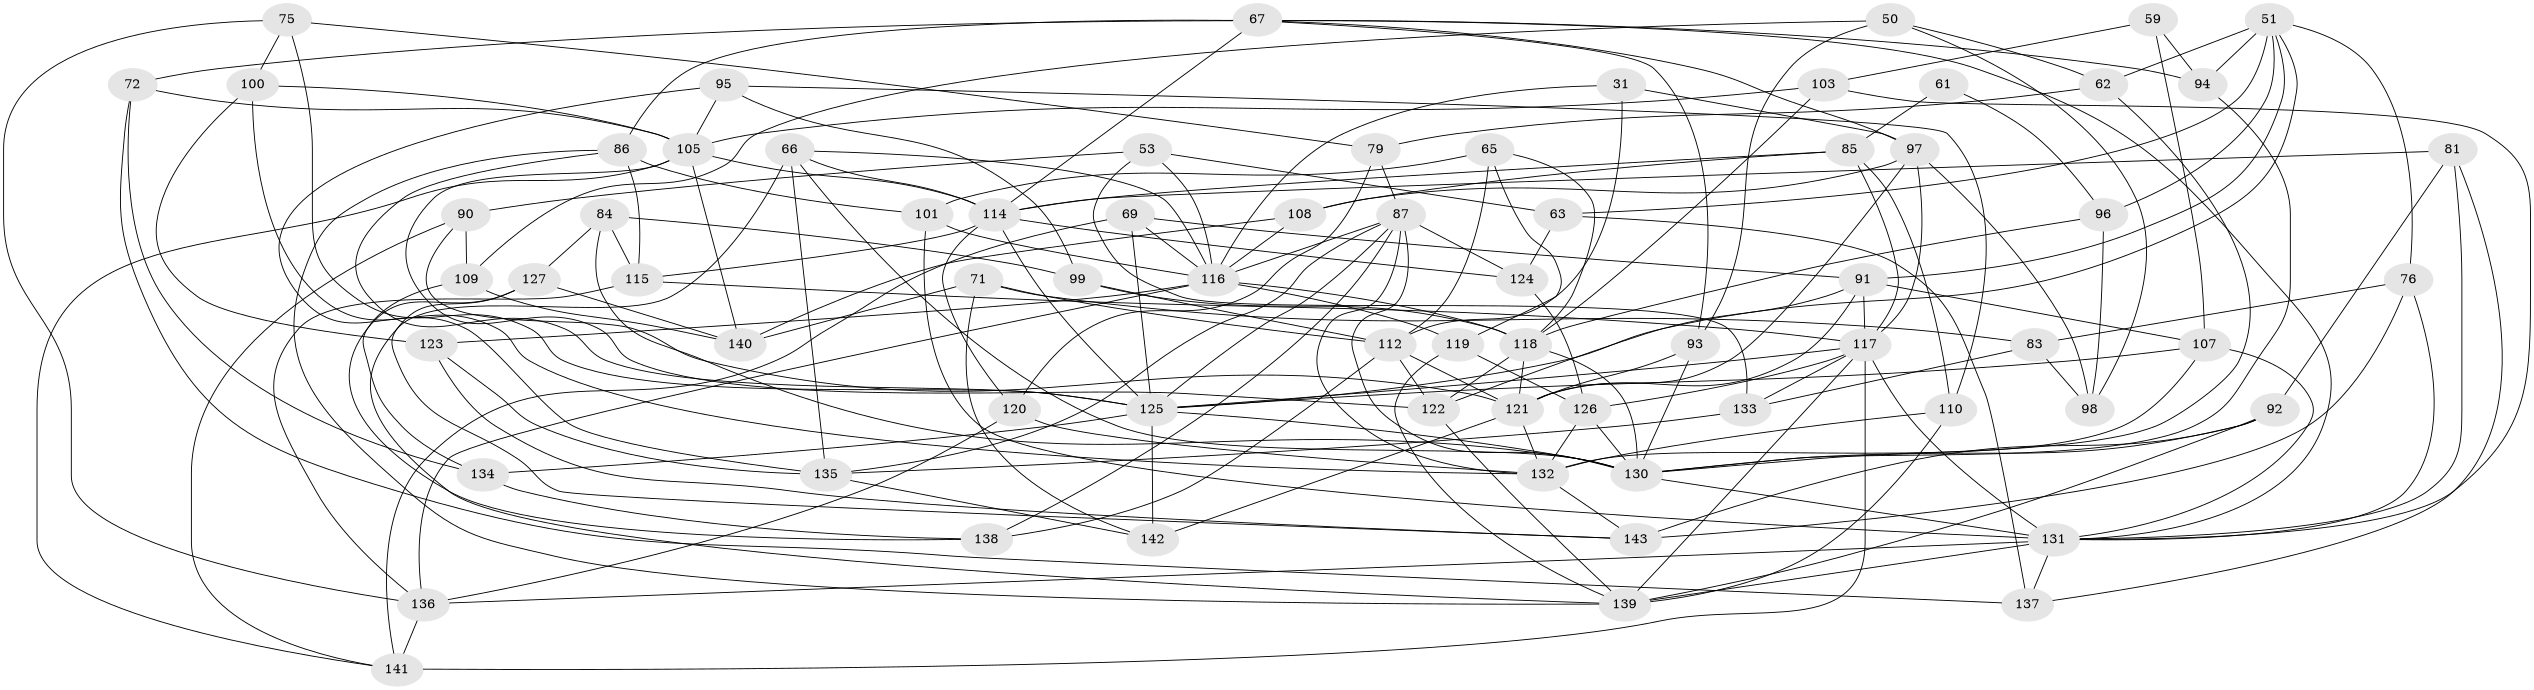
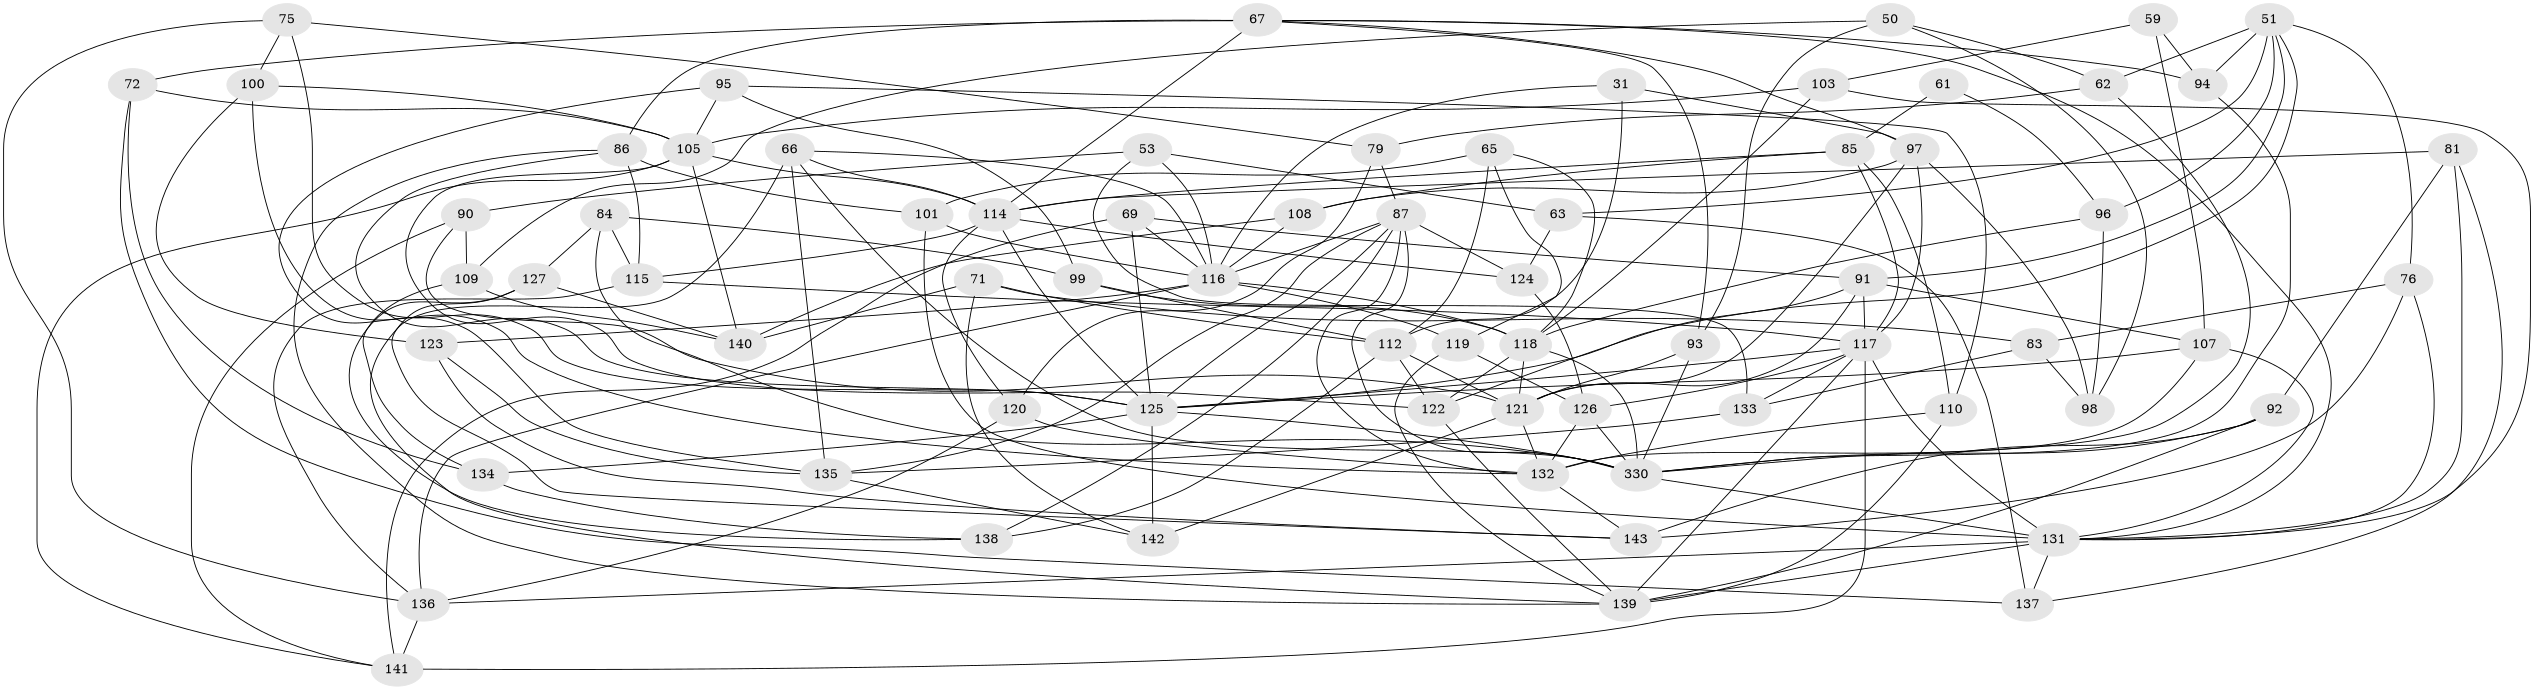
node "130": label "130" -> "330"
